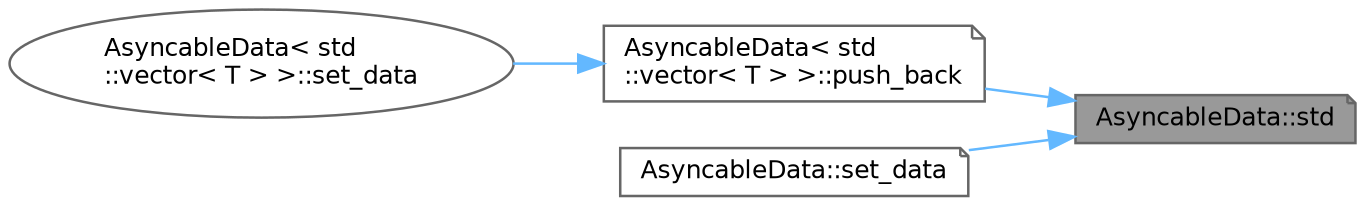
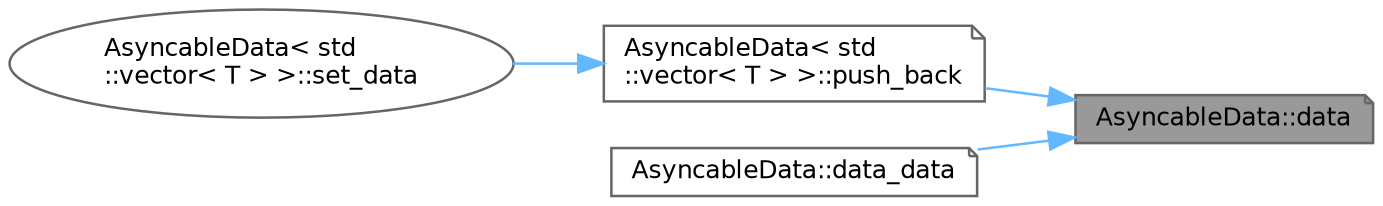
node "AsyncableData::std": label "AsyncableData::std" -> "AsyncableData::data"
node "AsyncableData::set_data": label "AsyncableData::set_data" -> "AsyncableData::data_data"
